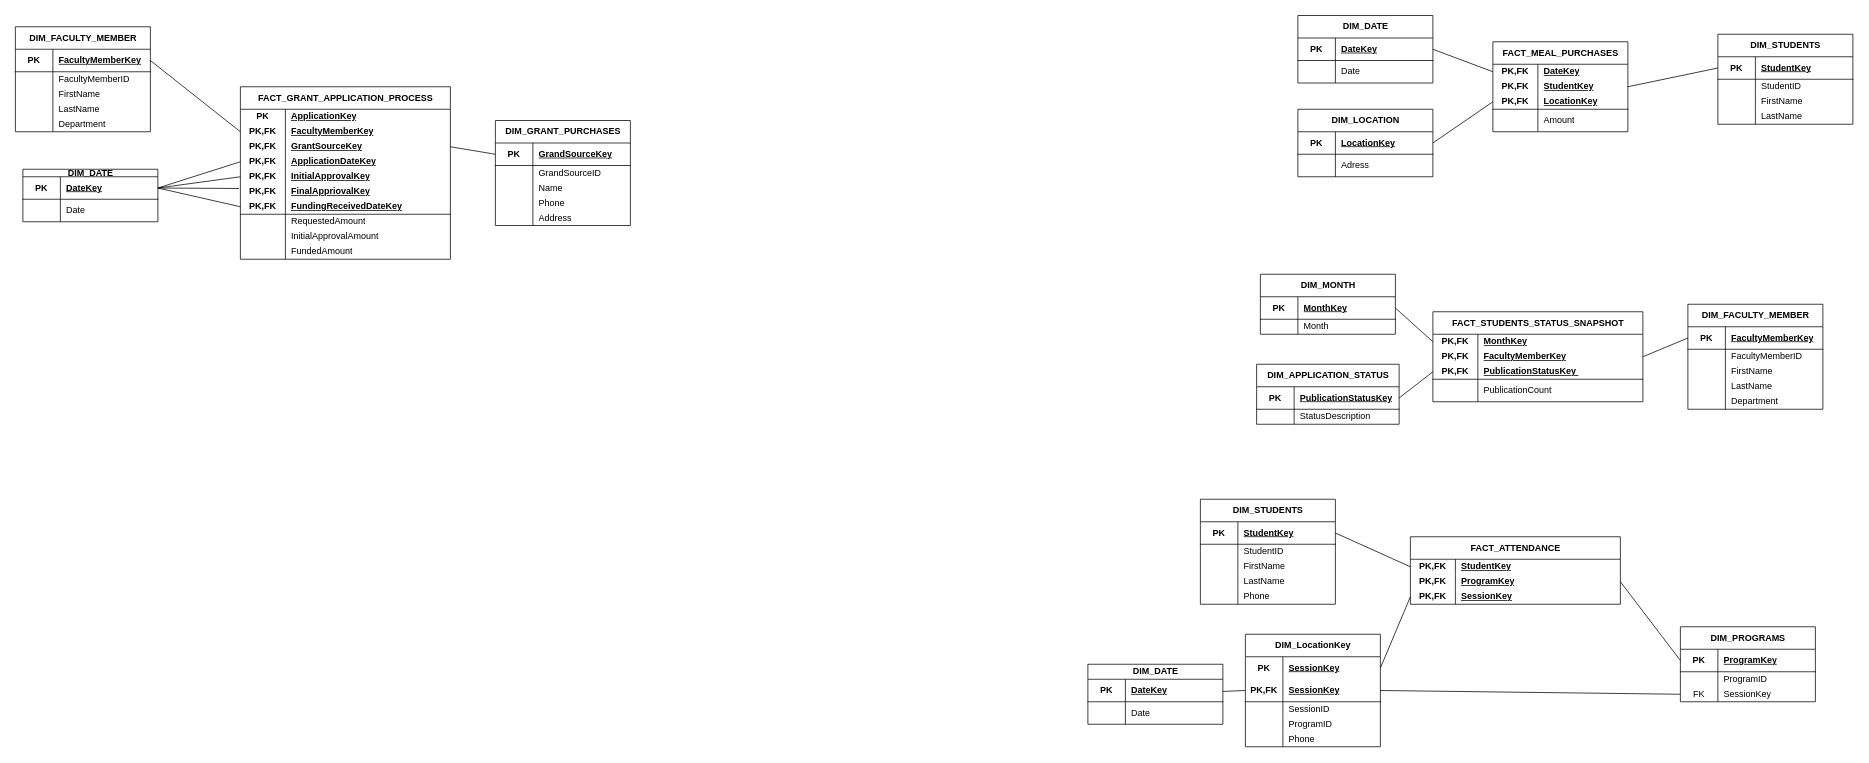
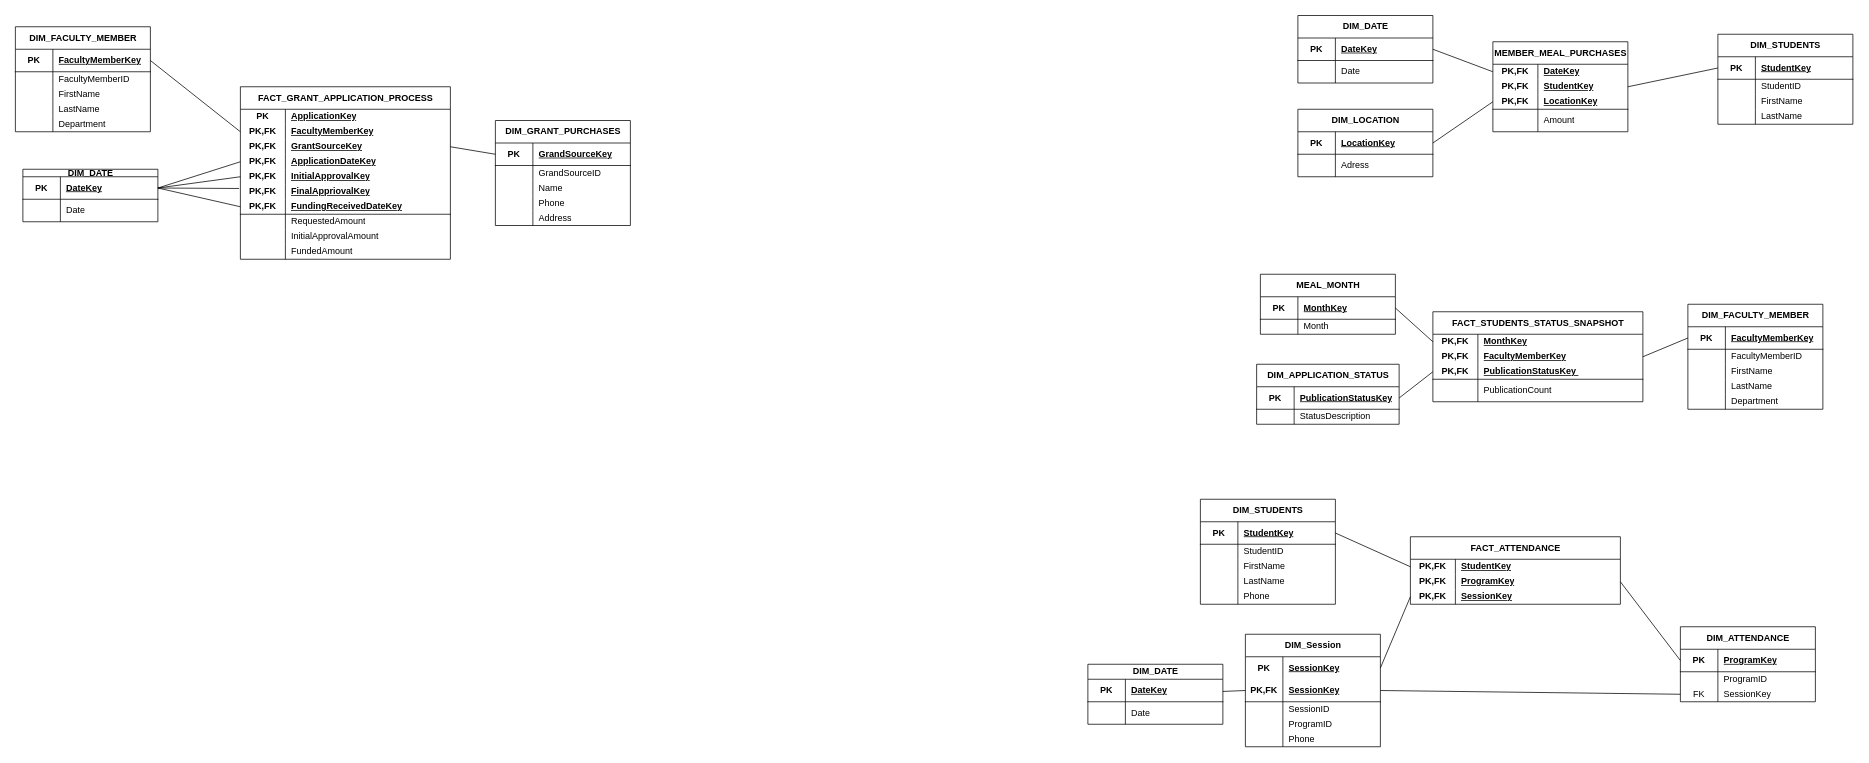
node "FACT_MEAL_PURCHASES": label "FACT_MEAL_PURCHASES" -> "MEMBER_MEAL_PURCHASES"
node "DIM_MONTH": label "DIM_MONTH" -> "MEAL_MONTH"
node "DIM_PROGRAMS": label "DIM_PROGRAMS" -> "DIM_ATTENDANCE"
node "DIM_LocationKey": label "DIM_LocationKey" -> "DIM_Session"
